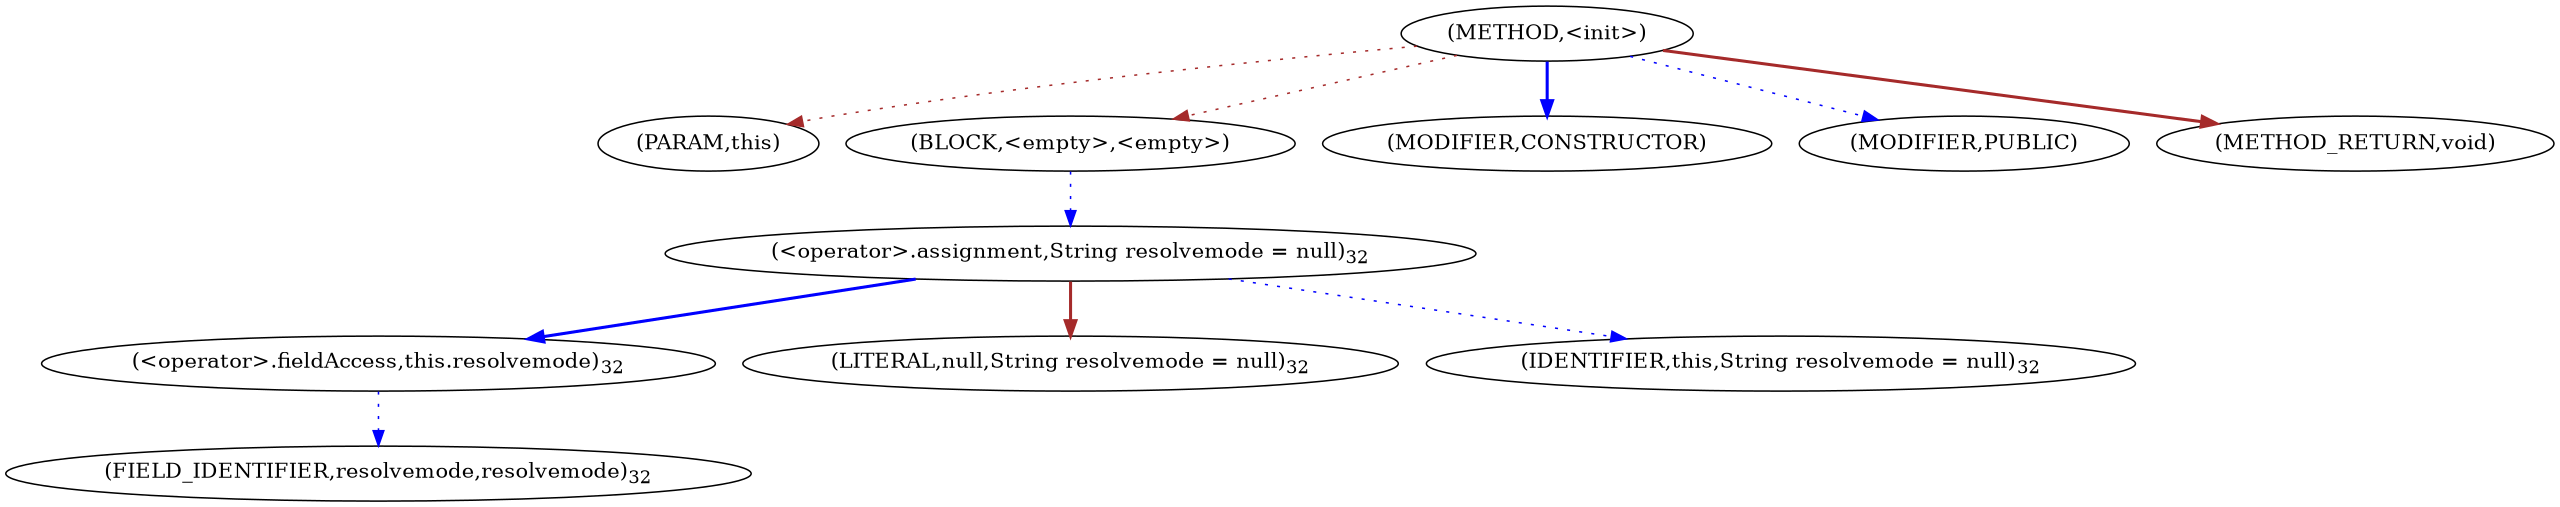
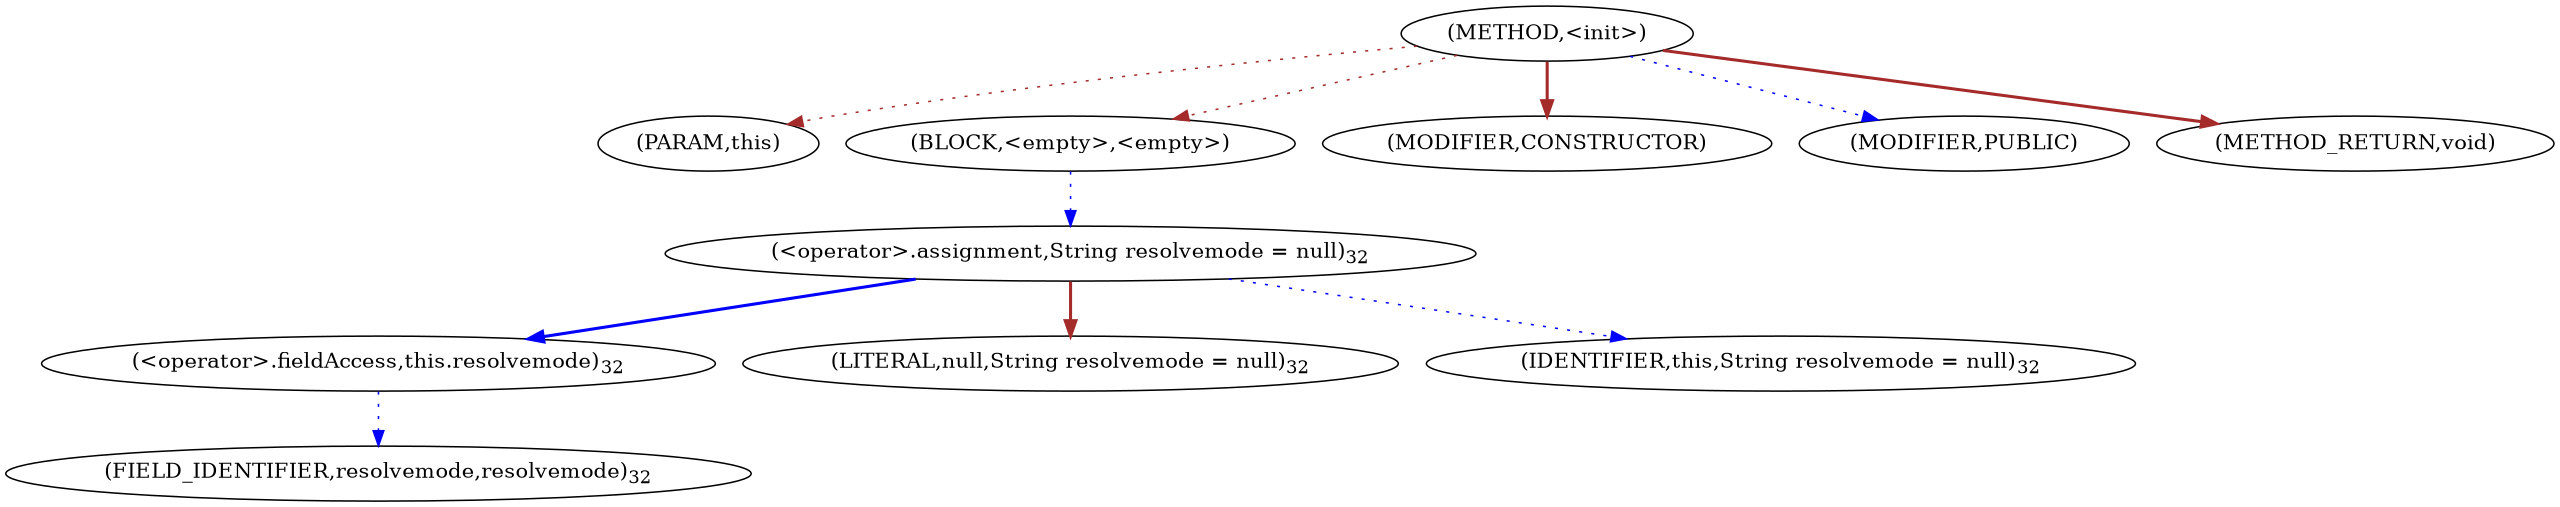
edge "(METHOD,<init>)" -> "(MODIFIER,CONSTRUCTOR)": color blue -> brown
